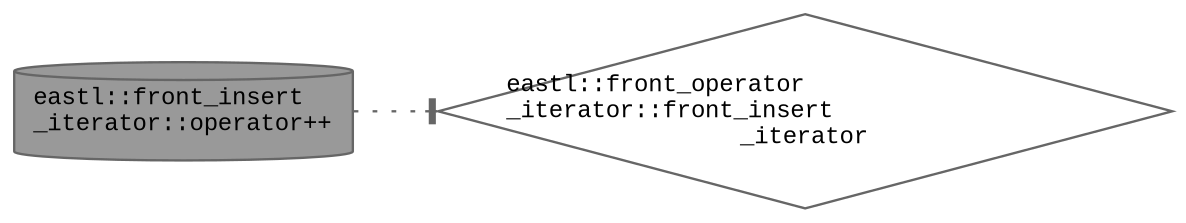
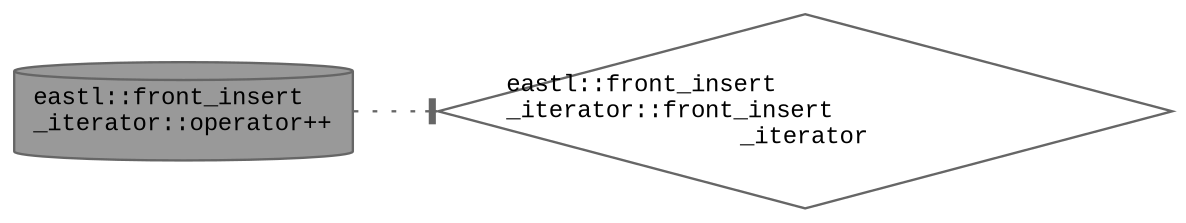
node "eastl::front_operator _iterator::front_insert _iterator": label "eastl::front_operator _iterator::front_insert _iterator" -> "eastl::front_insert _iterator::front_insert _iterator"
